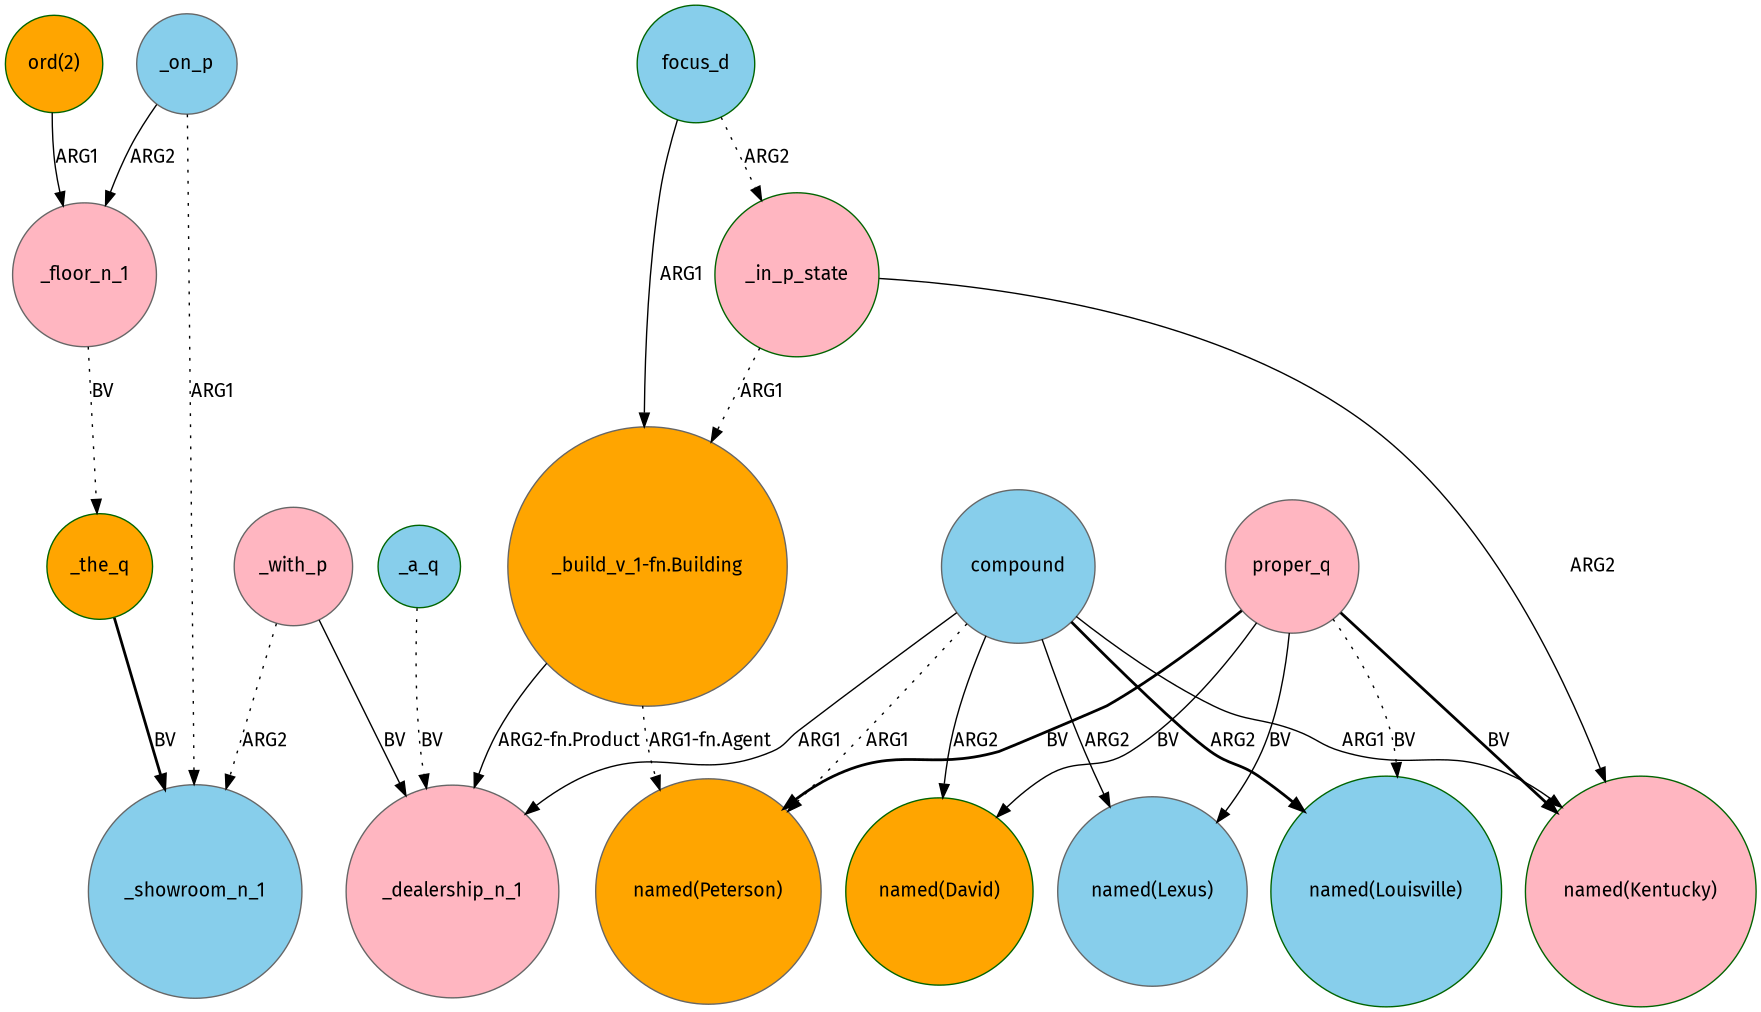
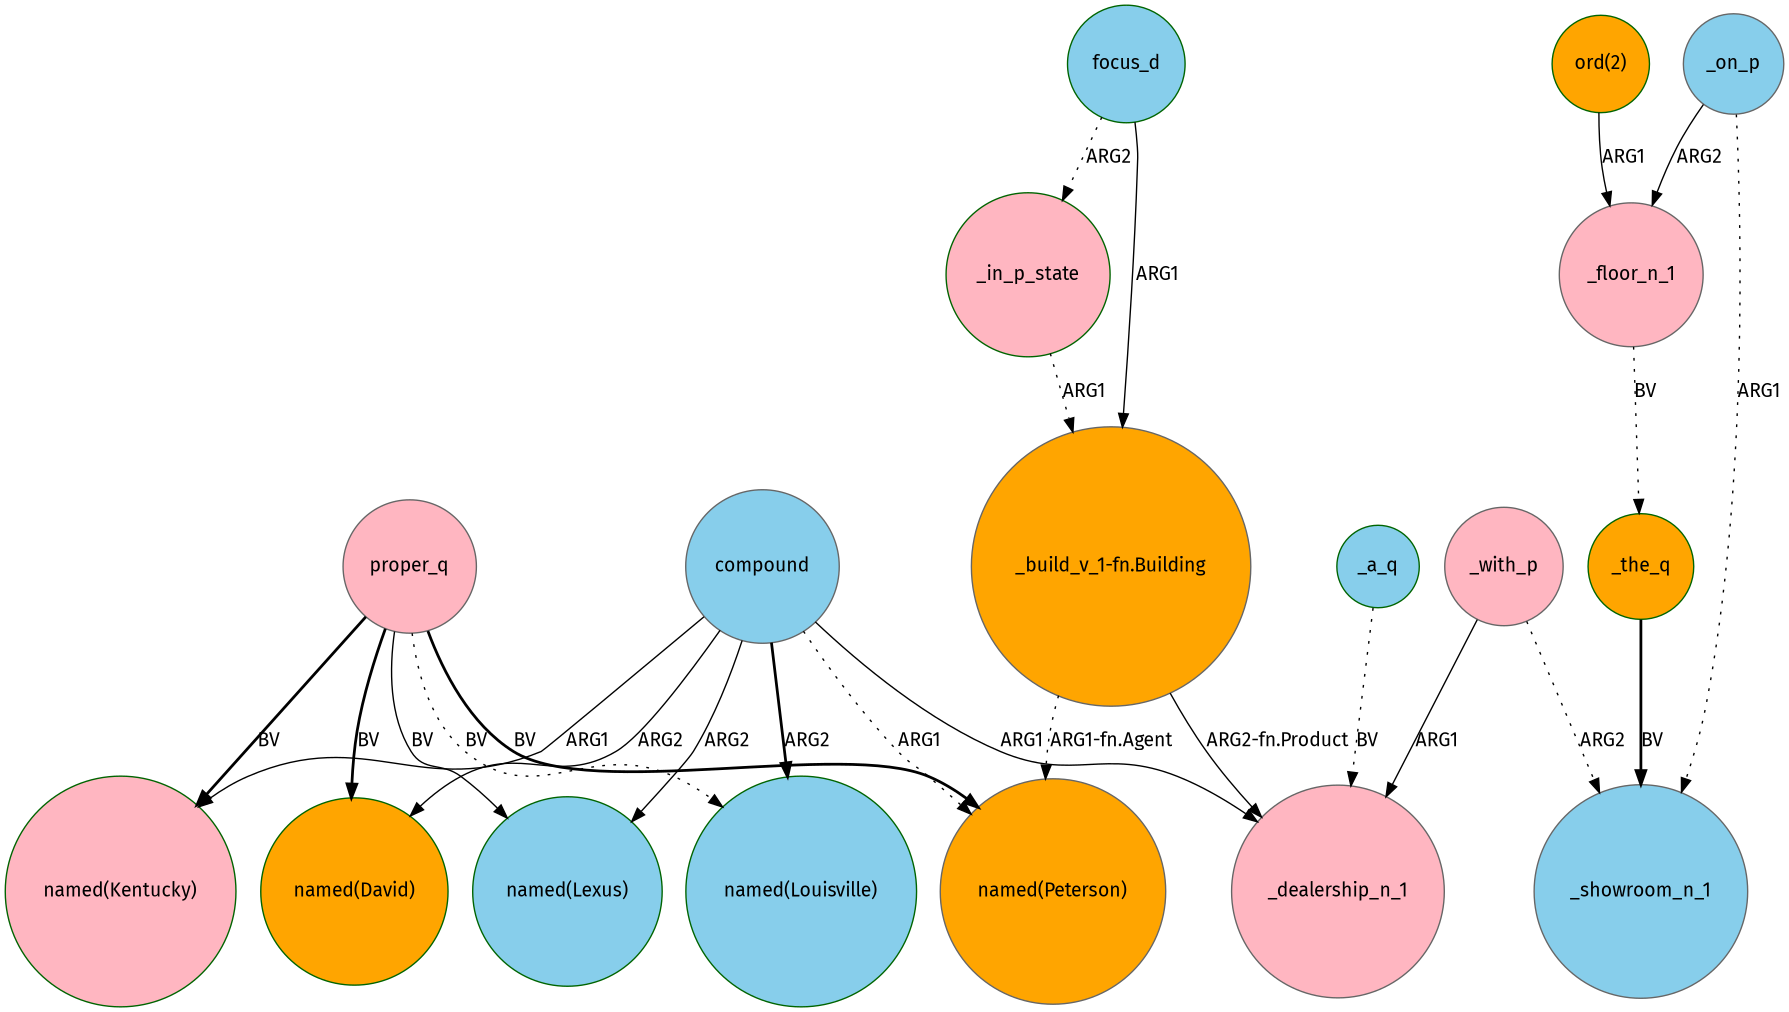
edge "_in_p_state" -> "named(Kentucky)": removed, label "ARG2"
edge "proper_q" -> "named(David)": style solid -> bold
edge "_with_p" -> "_dealership_n_1": label "BV" -> "ARG1"
node "named(Lexus)": color gray40 -> darkgreen
